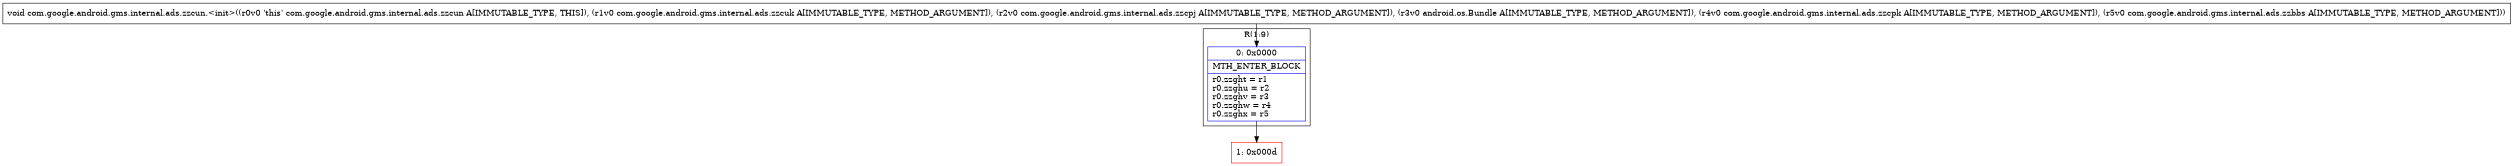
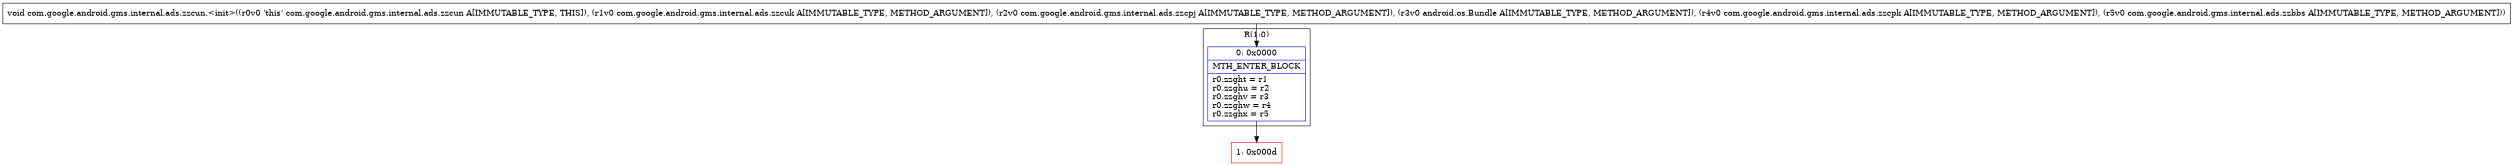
cluster "R(1:9)": label "R(1:9)" -> "R(1:0)"
